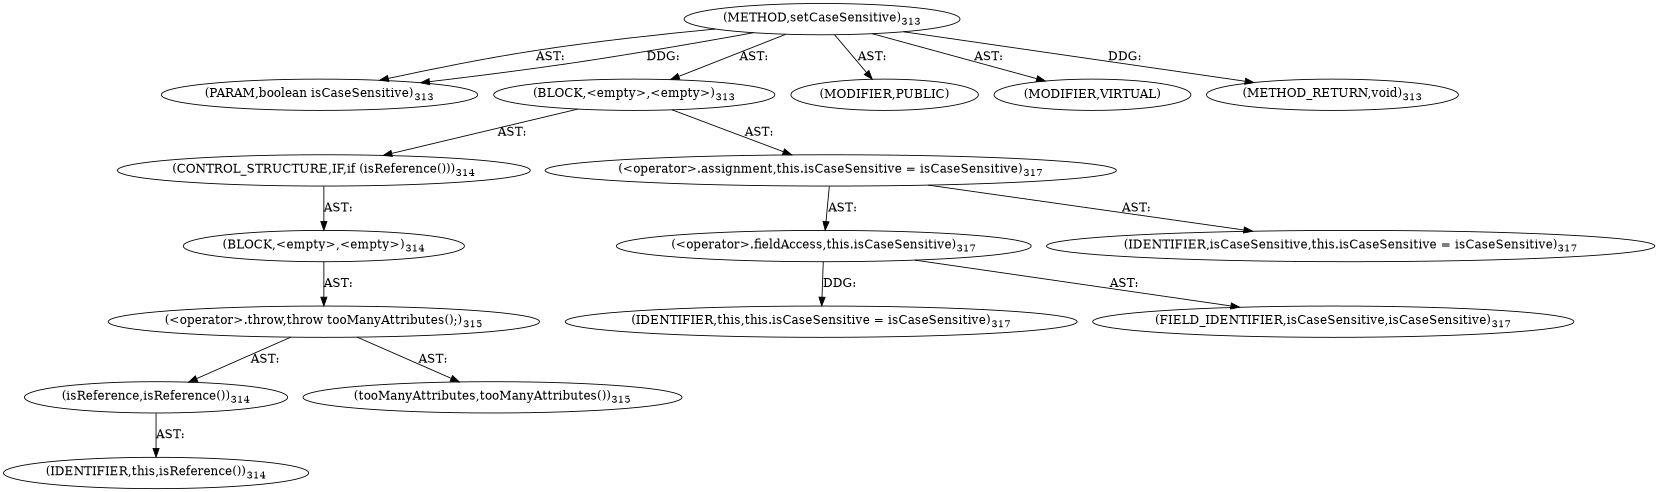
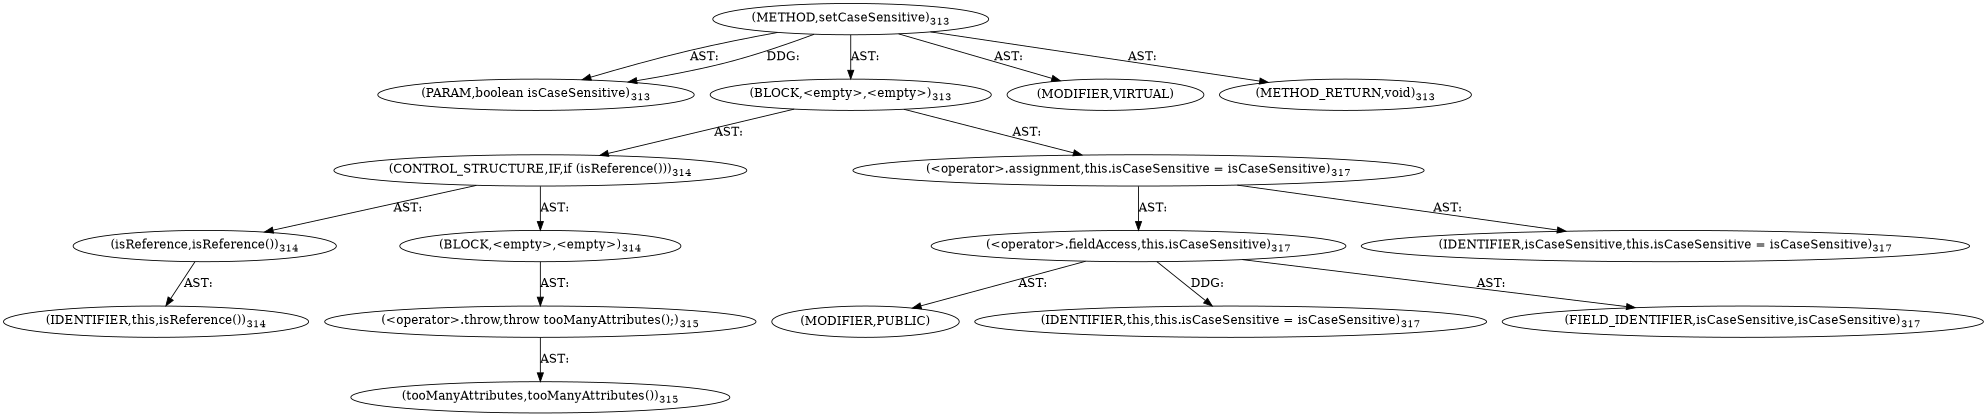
edge "(METHOD,setCaseSensitive)" -> "(MODIFIER,PUBLIC)": now "(<operator>.fieldAccess,this.isCaseSensitive)" -> "(MODIFIER,PUBLIC)"
edge "(METHOD,setCaseSensitive)" -> "(METHOD_RETURN,void)": label "DDG: " -> "AST: "
edge "(<operator>.throw,throw tooManyAttributes();)" -> "(isReference,isReference())": now "(CONTROL_STRUCTURE,IF,if (isReference()))" -> "(isReference,isReference())"
